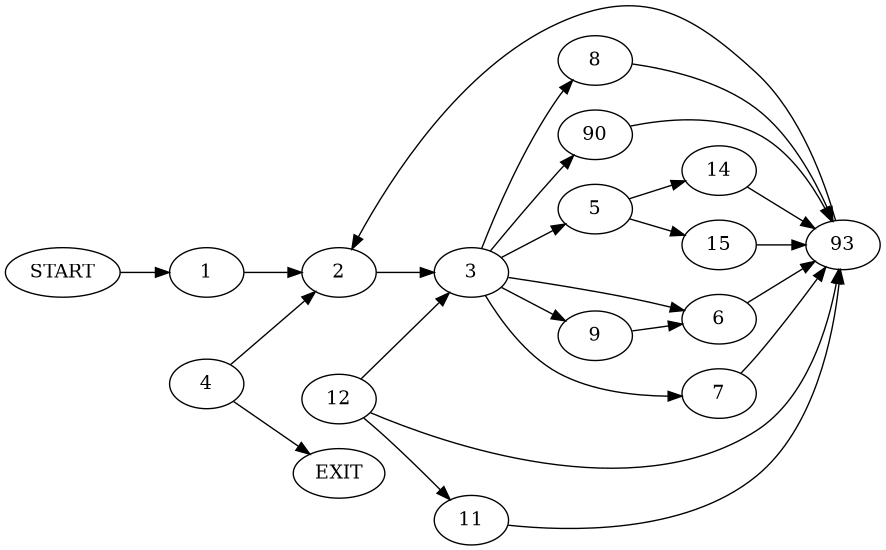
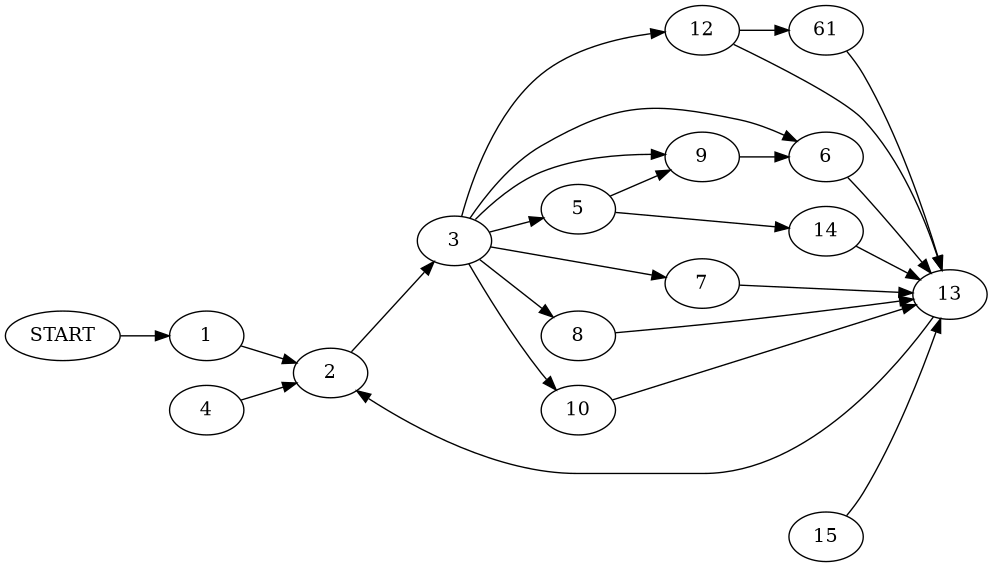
node "90": label "90" -> "10"
edge "5" -> "15": now "5" -> "9"
node "93": label "93" -> "13"
edge "12" -> "3": reversed
node "EXIT": removed
node "11": label "11" -> "61"
